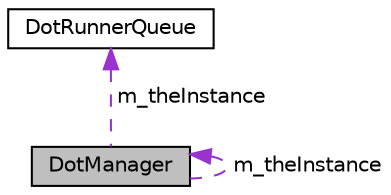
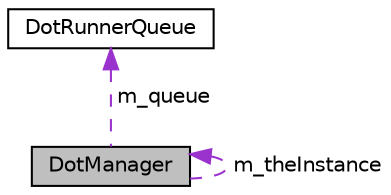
edge "DotManager" -> "DotRunnerQueue": label " m_theInstance" -> " m_queue"
